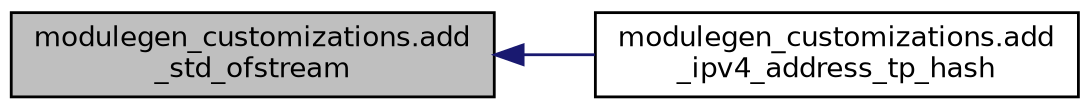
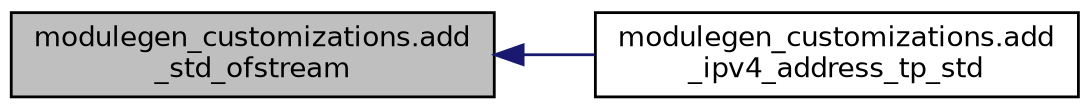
node "modulegen_customizations.add _ipv4_address_tp_hash": label "modulegen_customizations.add _ipv4_address_tp_hash" -> "modulegen_customizations.add _ipv4_address_tp_std"
